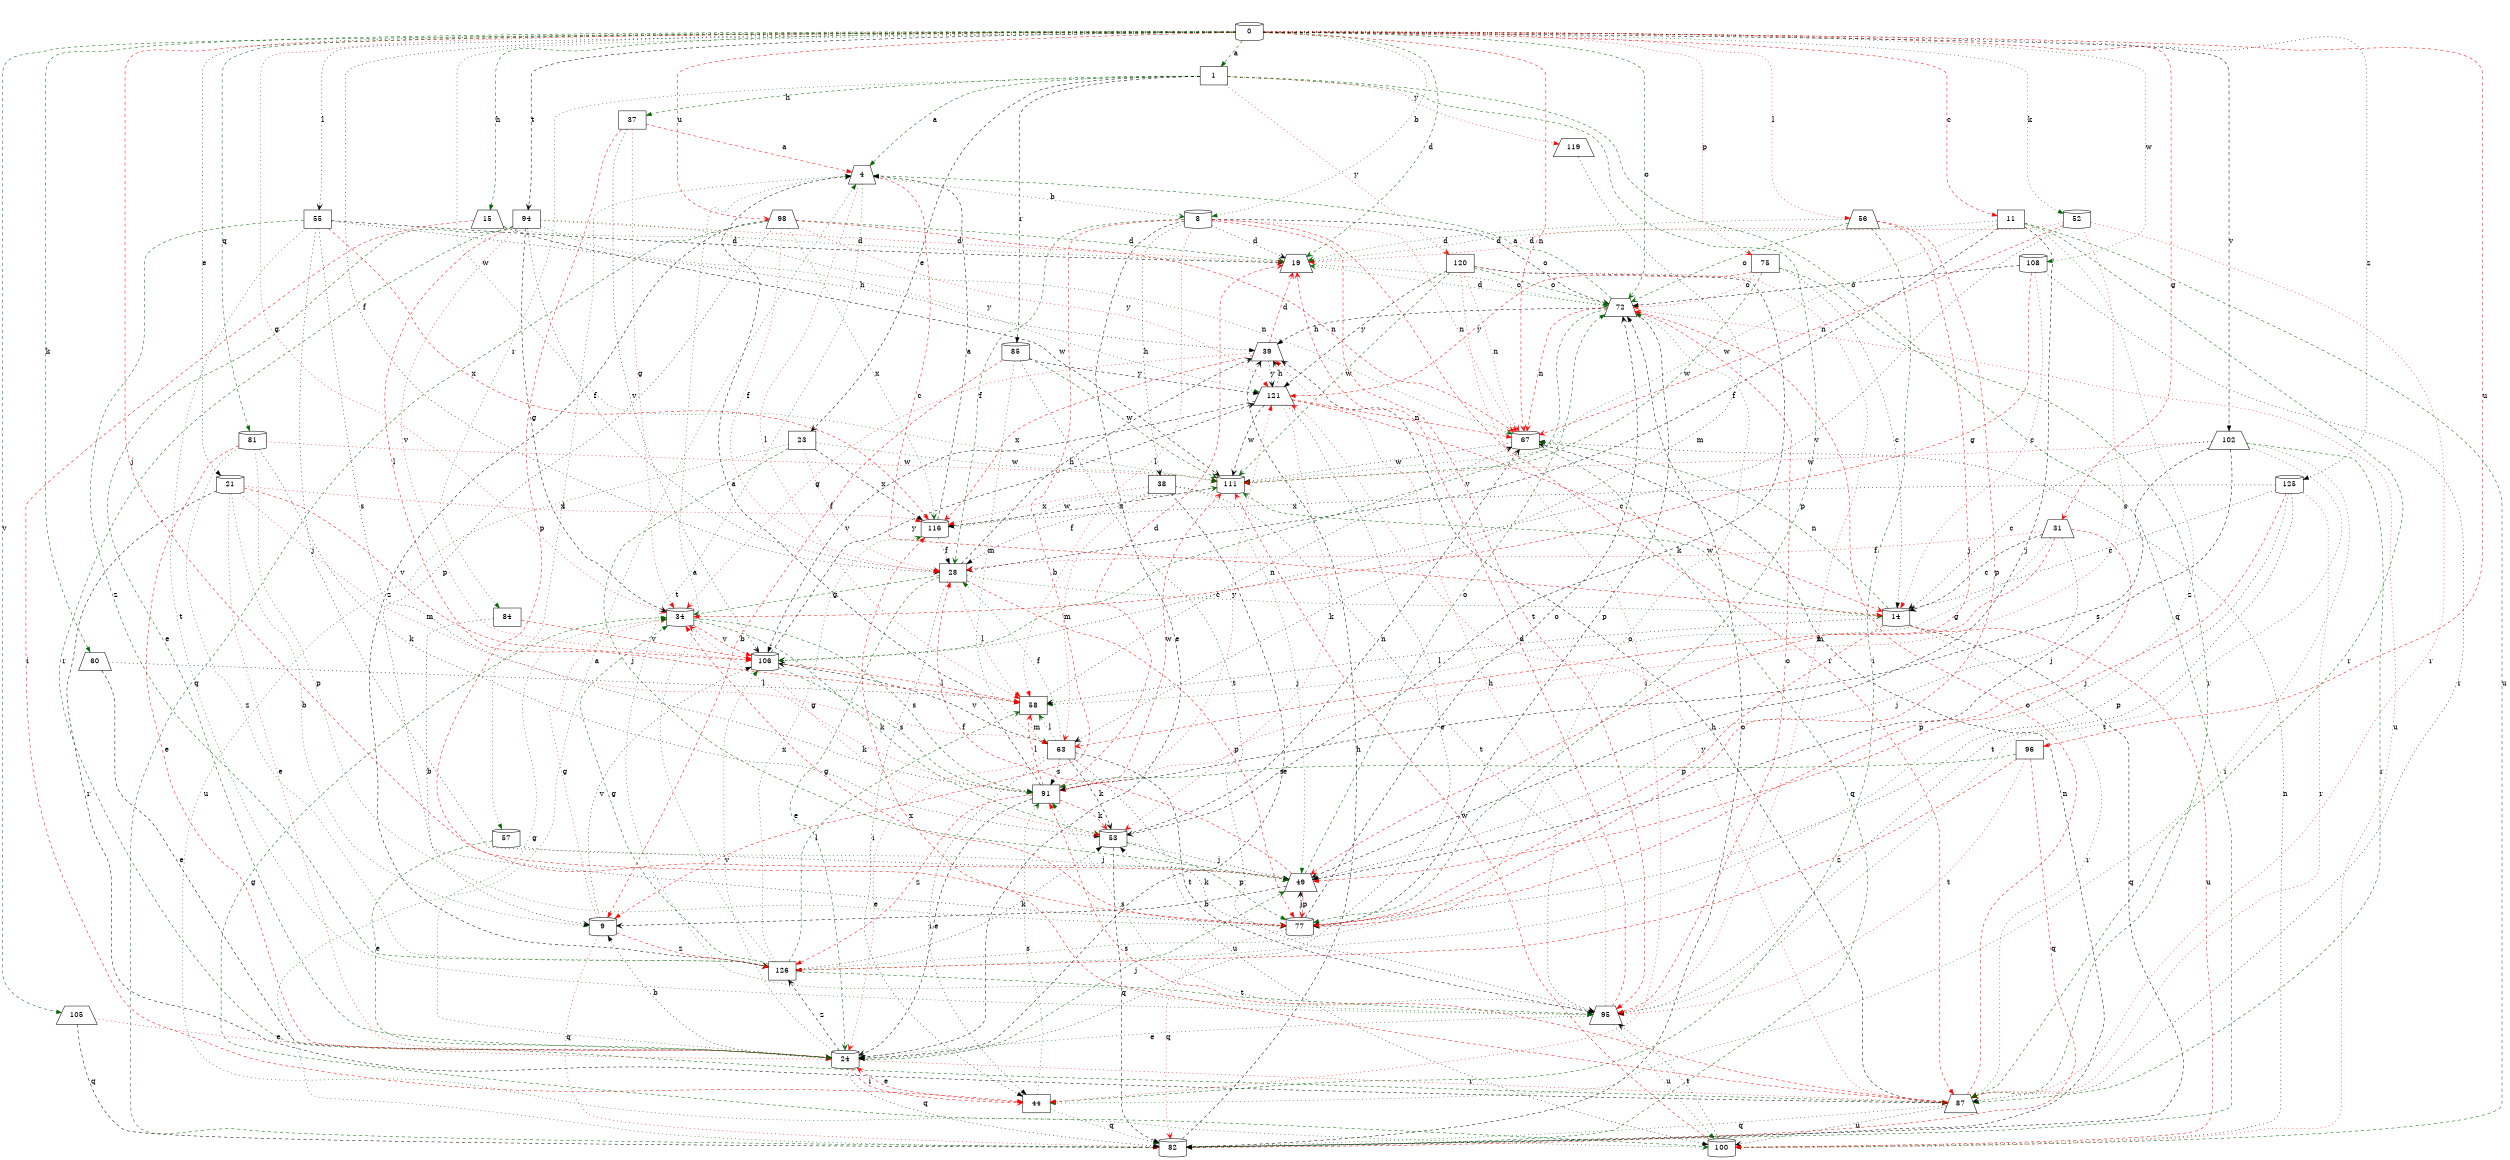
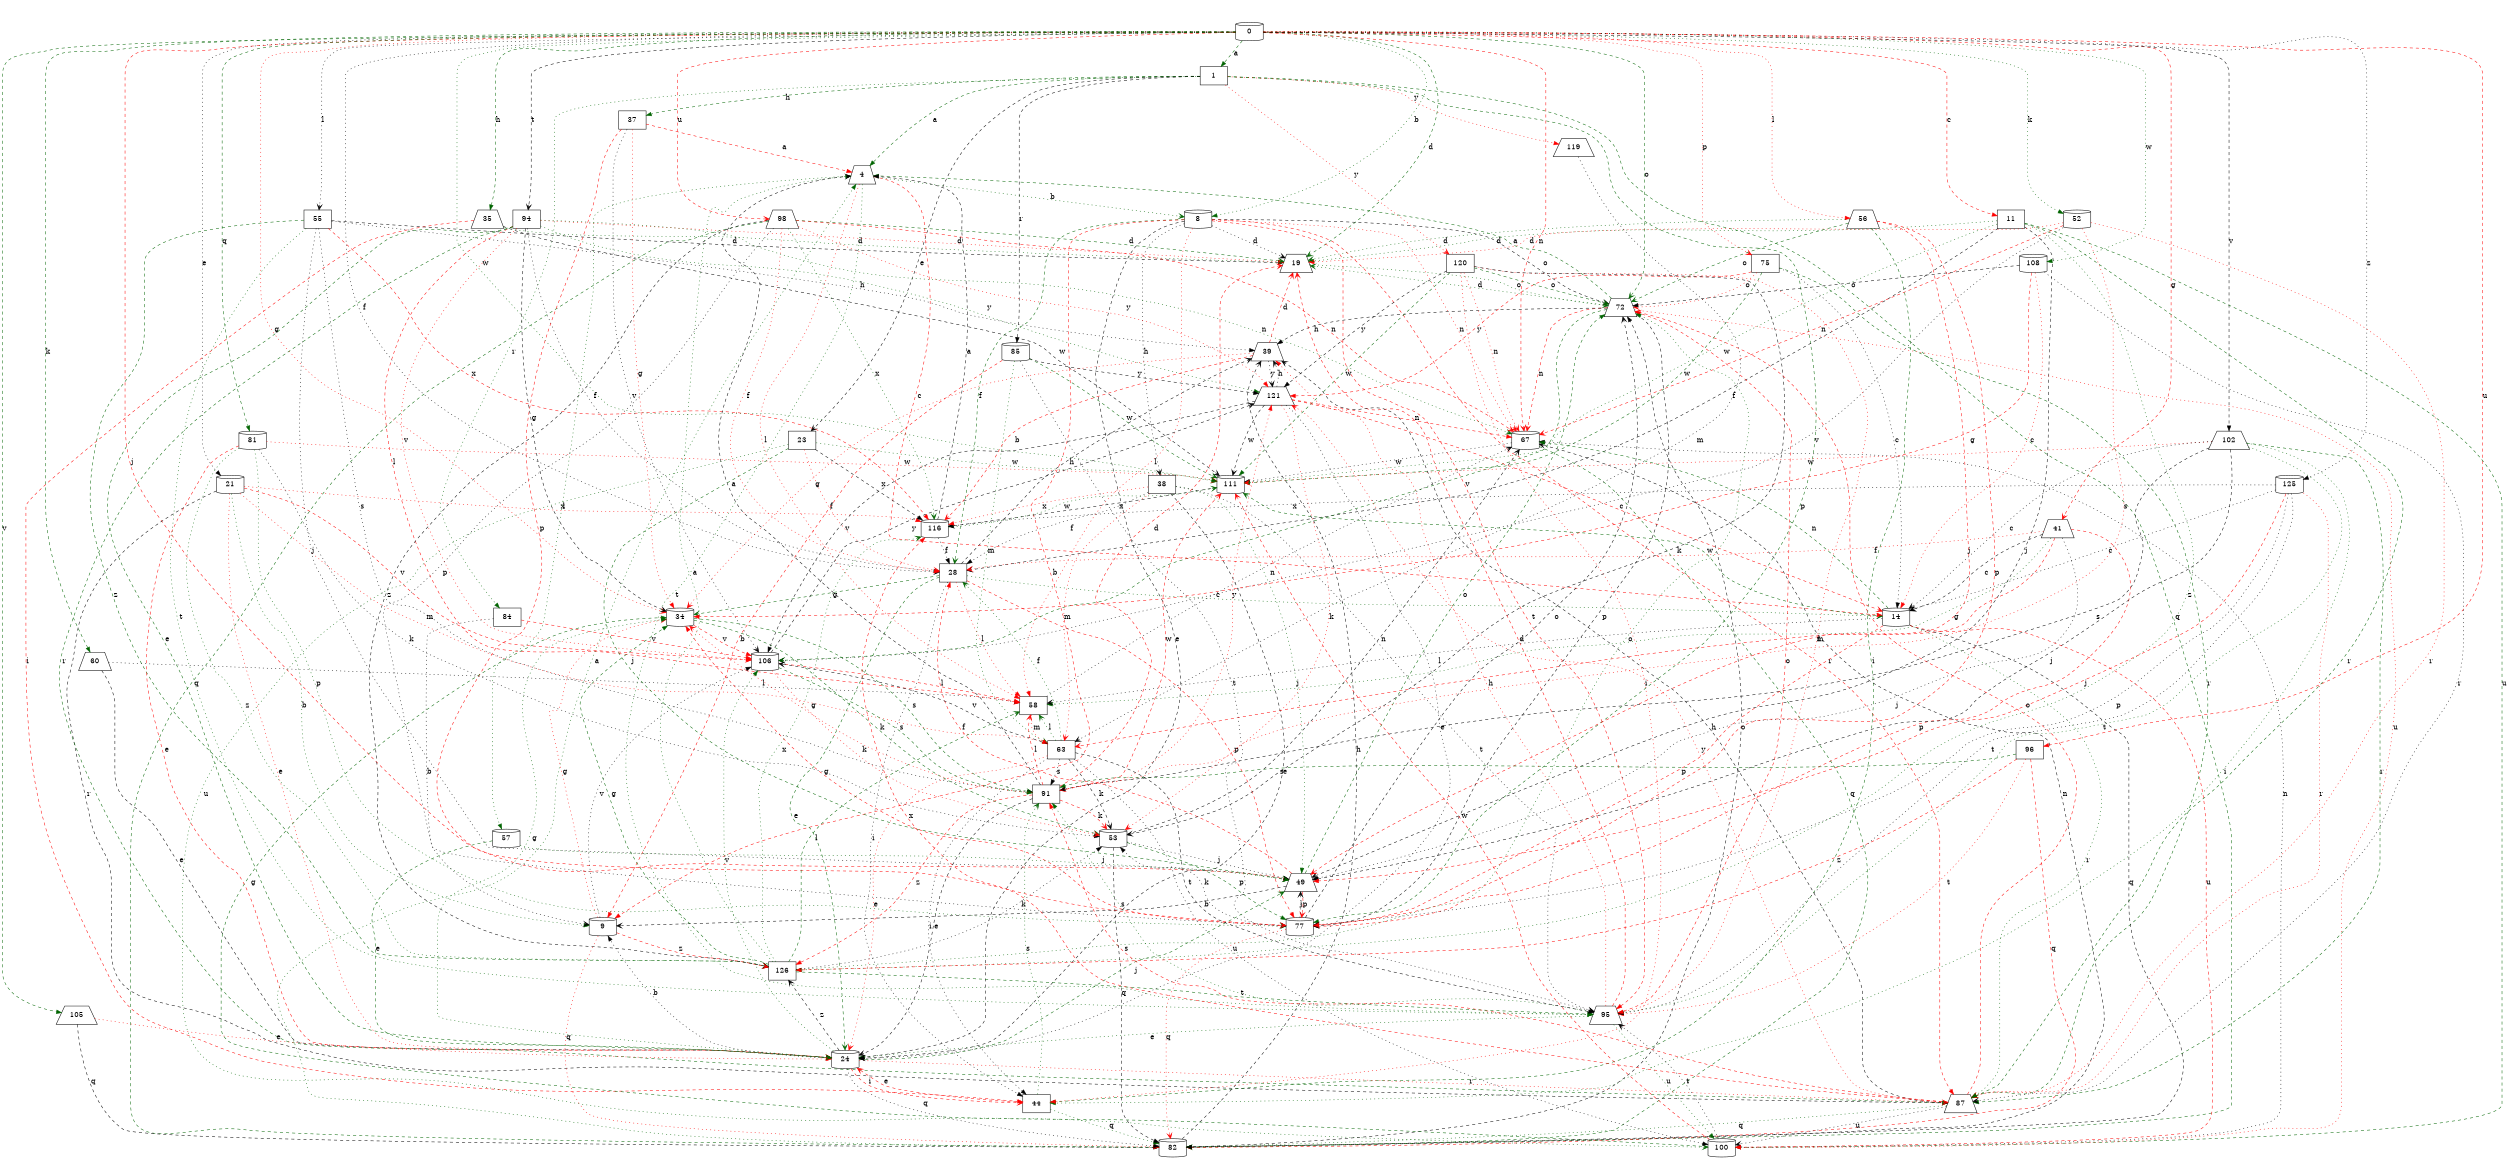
node "15": label "15" -> "35"
edge "120" -> "111": arrowhead vee -> normal
edge "39" -> "116": label "x" -> "b"
node "31": label "31" -> "41"
edge "63" -> "28": arrowhead normal -> vee
